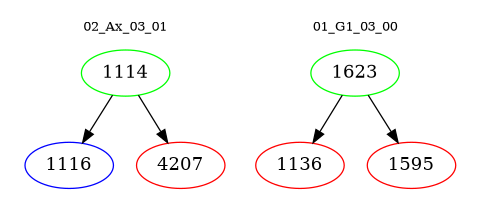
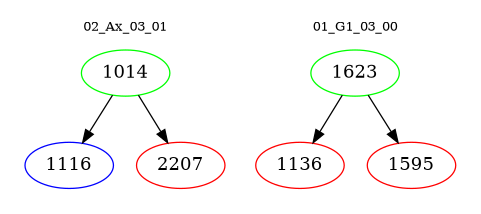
node "1114": label "1114" -> "1014"
node "4207": label "4207" -> "2207"
